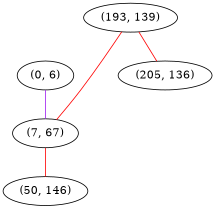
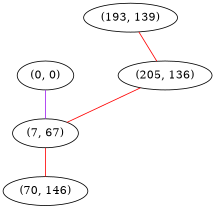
node "(0, 6)": label "(0, 6)" -> "(0, 0)"
edge "(193, 139)" -- "(7, 67)": now "(205, 136)" -- "(7, 67)"
node "(50, 146)": label "(50, 146)" -> "(70, 146)"
